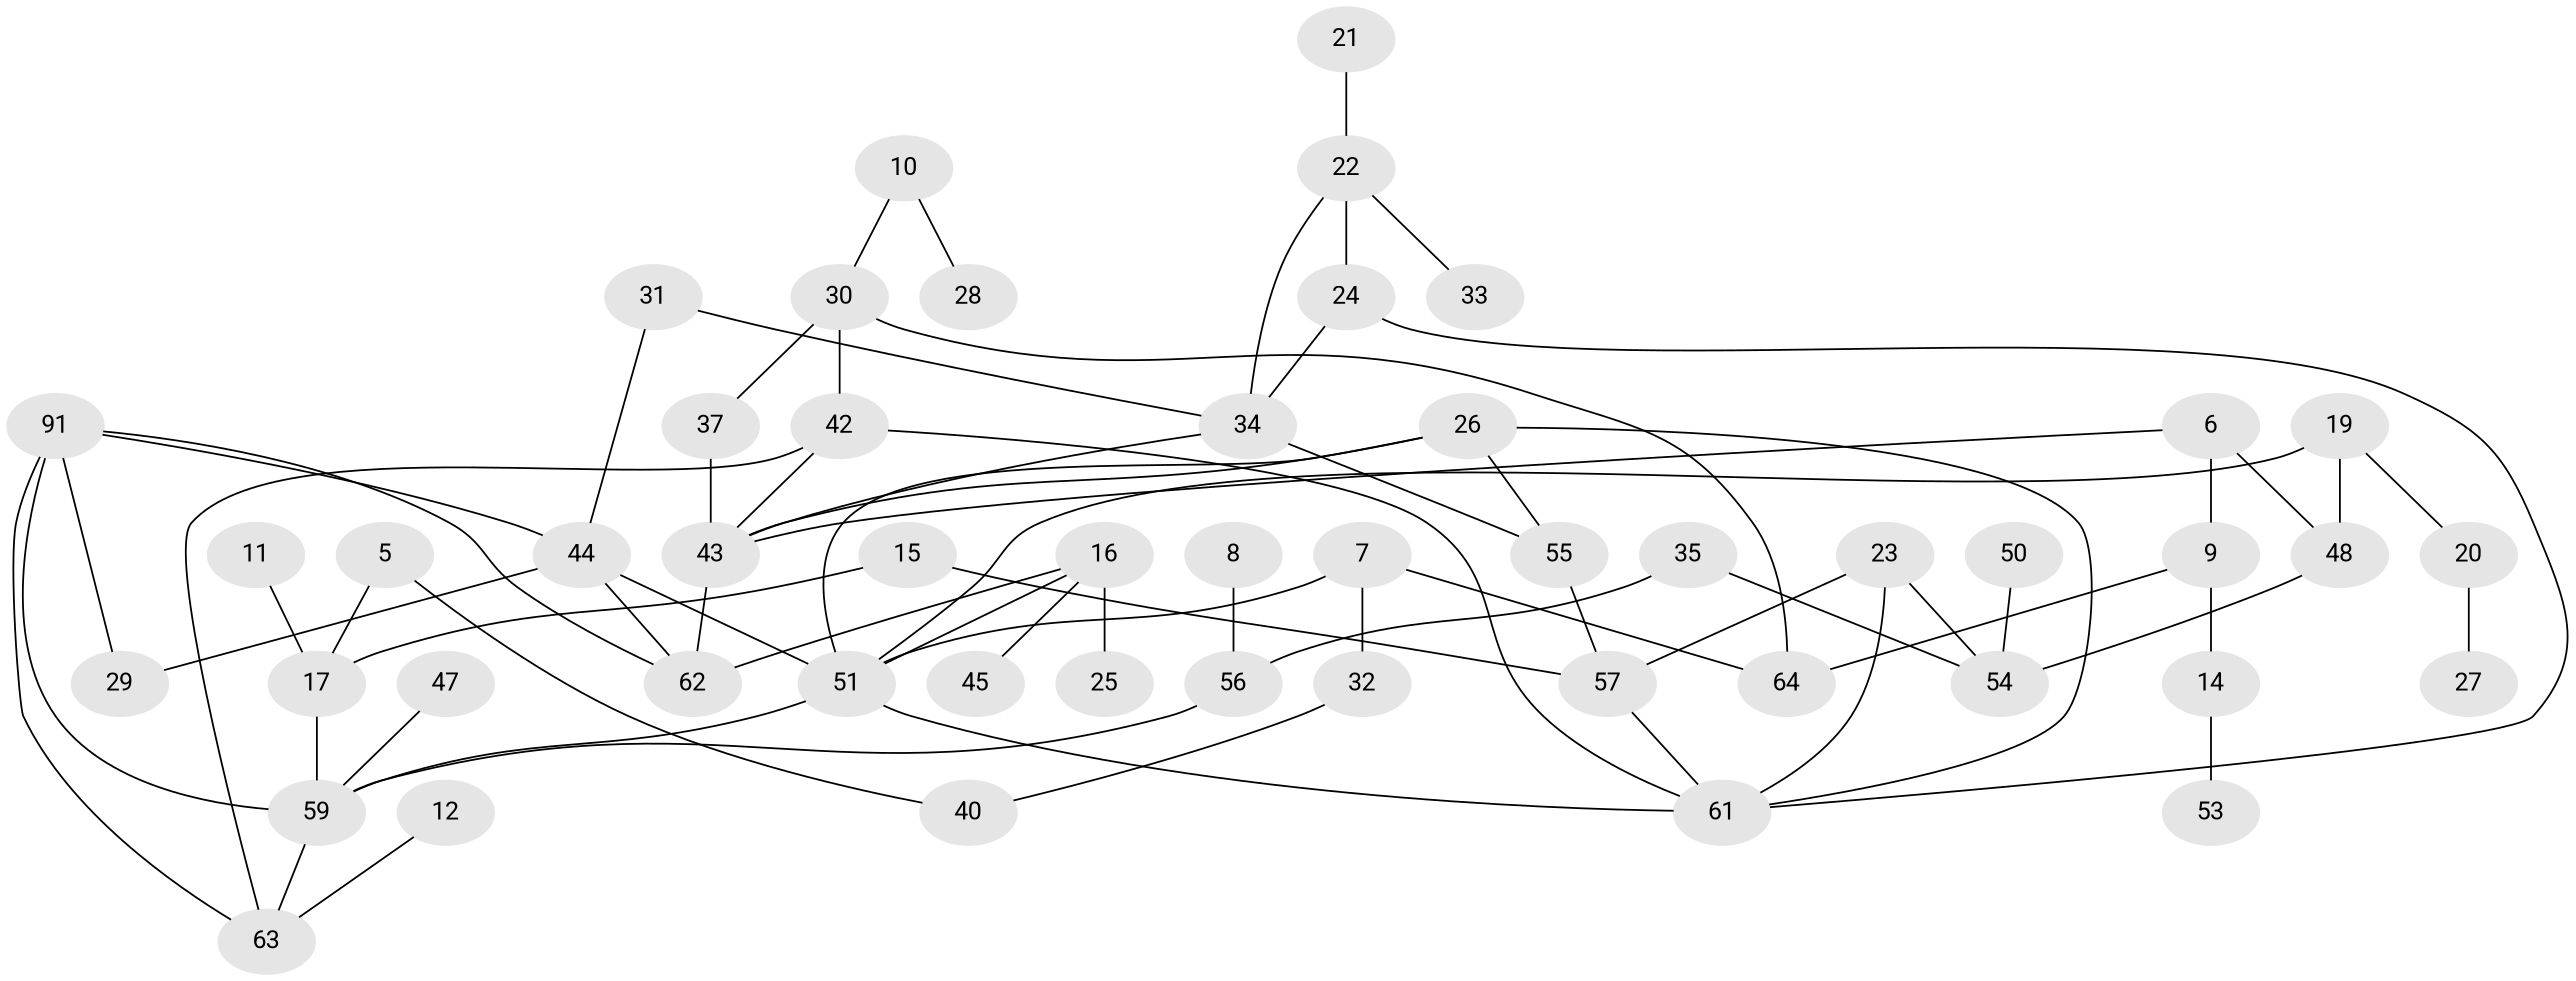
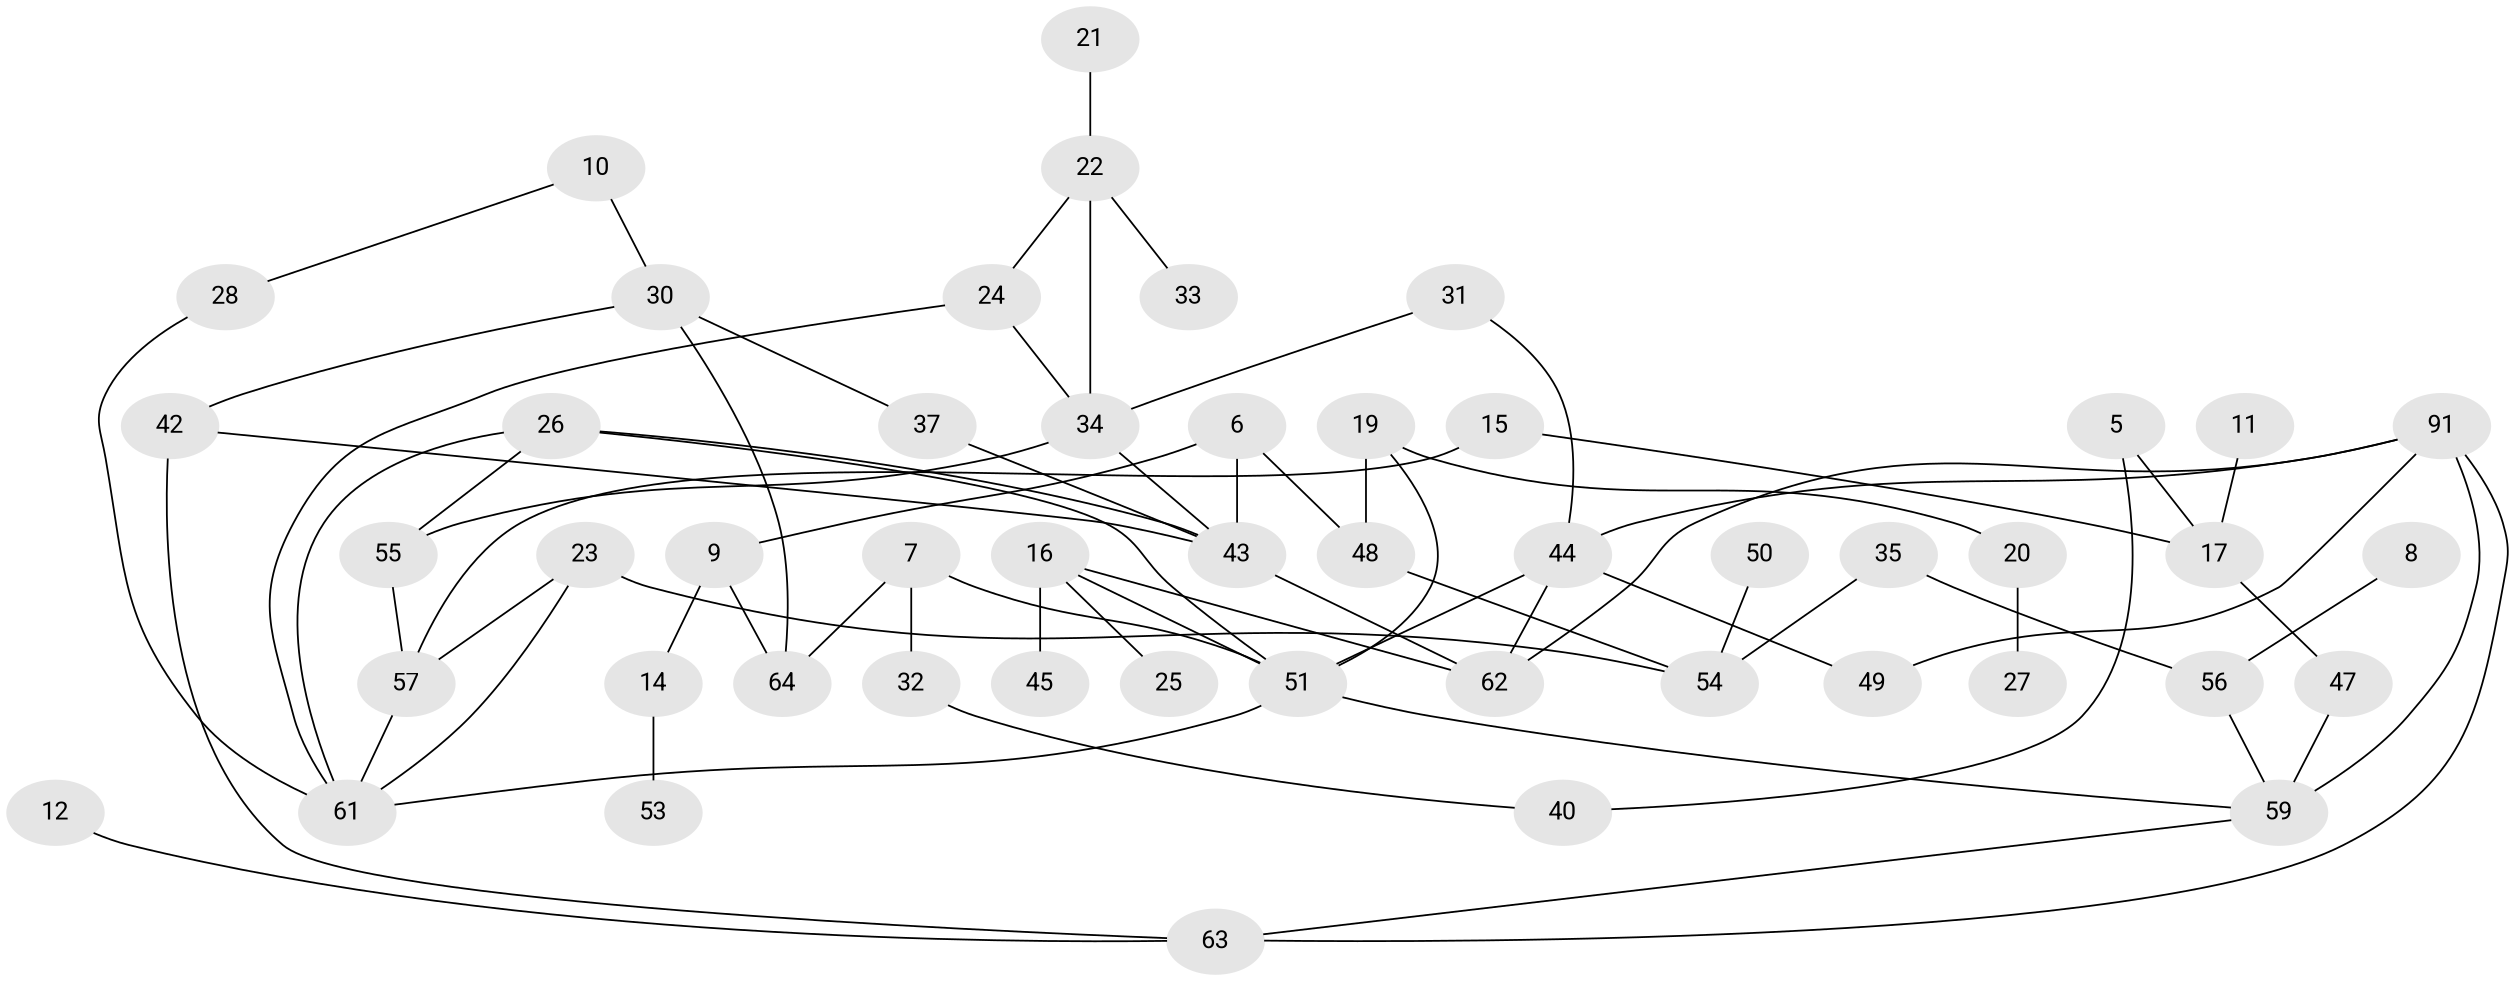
edge "42" -- "61": now "28" -- "61"
node "29": label "29" -> "49"
edge "17" -- "59": now "17" -- "47"
